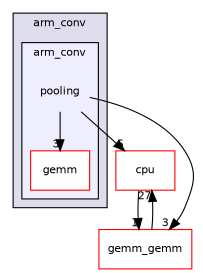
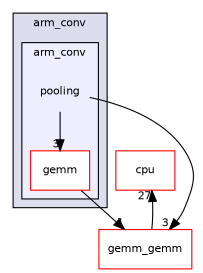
edge "pooling" -> "cpu": removed
edge "cpu" -> "gemm_gemm": now "gemm" -> "gemm_gemm"
